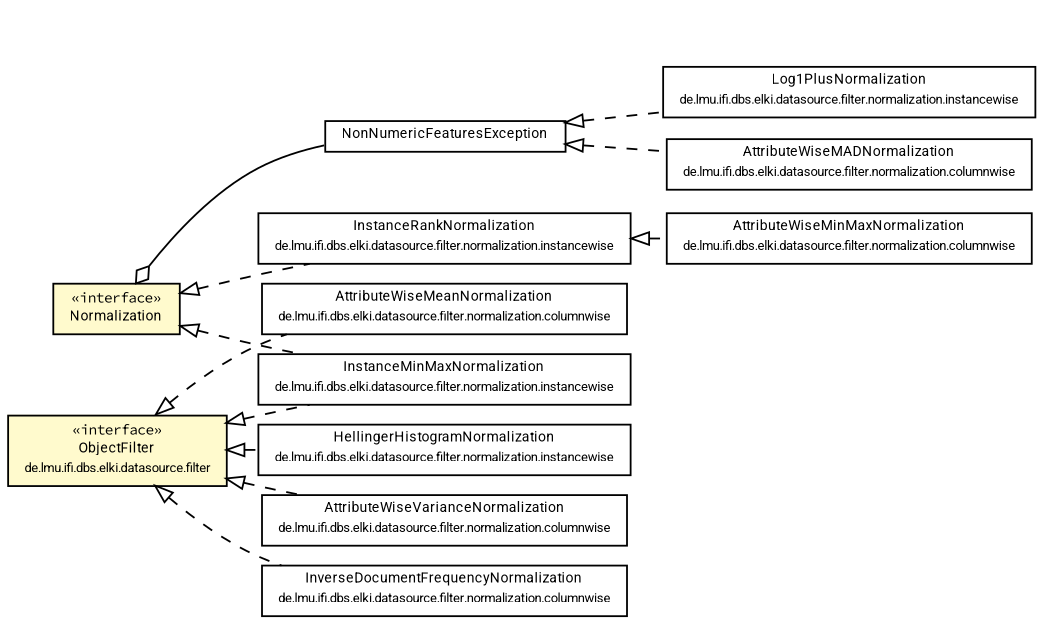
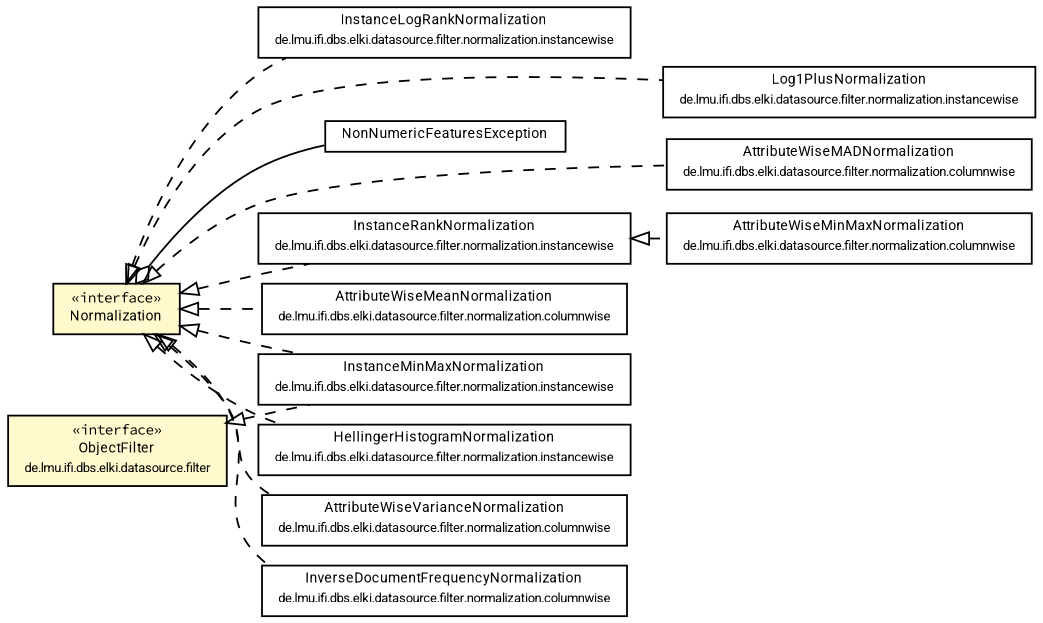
node "InstanceLogRankNormalization": added
edge "Log1PlusNormalization" -> "NonNumericFeaturesException": now "Log1PlusNormalization" -> "Normalization"
edge "AttributeWiseMADNormalization" -> "NonNumericFeaturesException": now "AttributeWiseMADNormalization" -> "Normalization"
edge "AttributeWiseMeanNormalization" -> "ObjectFilter": now "AttributeWiseMeanNormalization" -> "Normalization"
edge "HellingerHistogramNormalization" -> "ObjectFilter": now "HellingerHistogramNormalization" -> "Normalization"
edge "AttributeWiseVarianceNormalization" -> "ObjectFilter": now "AttributeWiseVarianceNormalization" -> "Normalization"
edge "InverseDocumentFrequencyNormalization" -> "ObjectFilter": now "InverseDocumentFrequencyNormalization" -> "Normalization"
